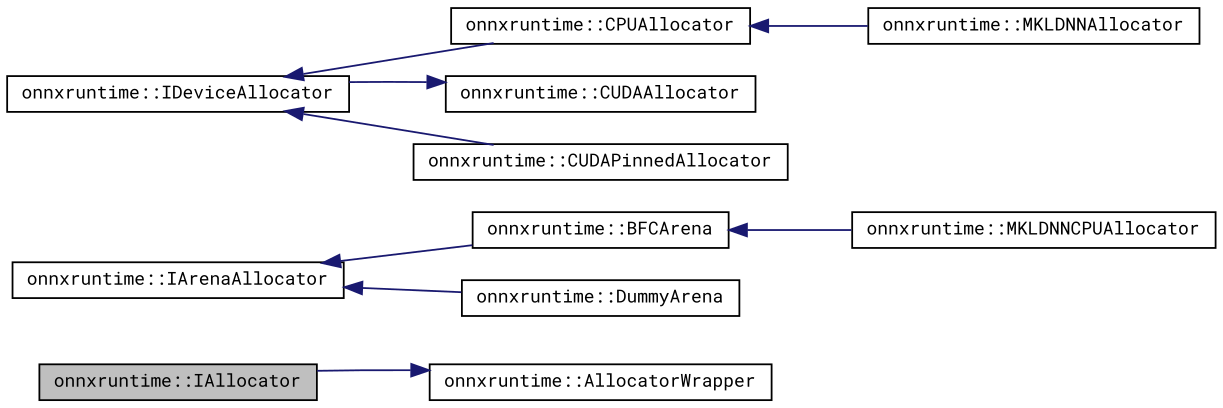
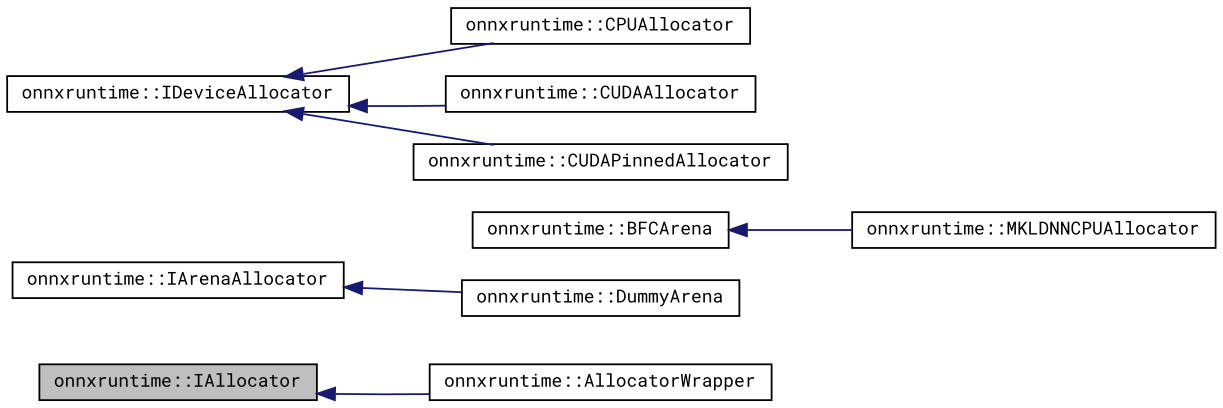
node "onnxruntime::MKLDNNAllocator": removed
edge "onnxruntime::IDeviceAllocator" -> "onnxruntime::CUDAAllocator": reversed
edge "onnxruntime::BFCArena" -> "onnxruntime::IArenaAllocator": removed
edge "onnxruntime::IAllocator" -> "onnxruntime::AllocatorWrapper": reversed
